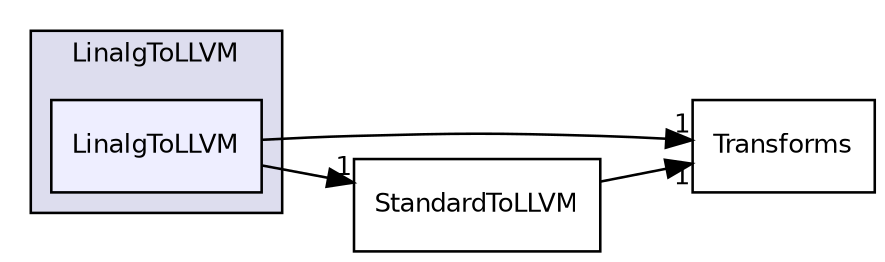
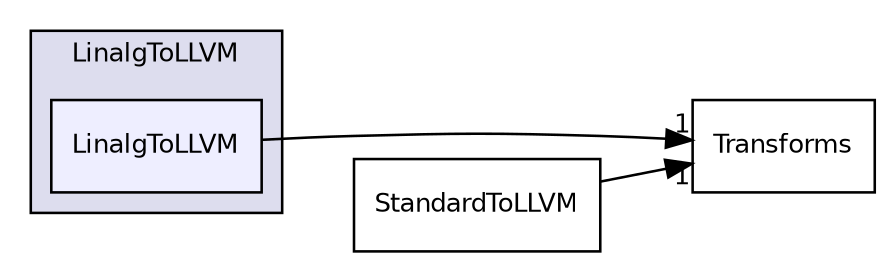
edge "LinalgToLLVM" -> "StandardToLLVM": removed
